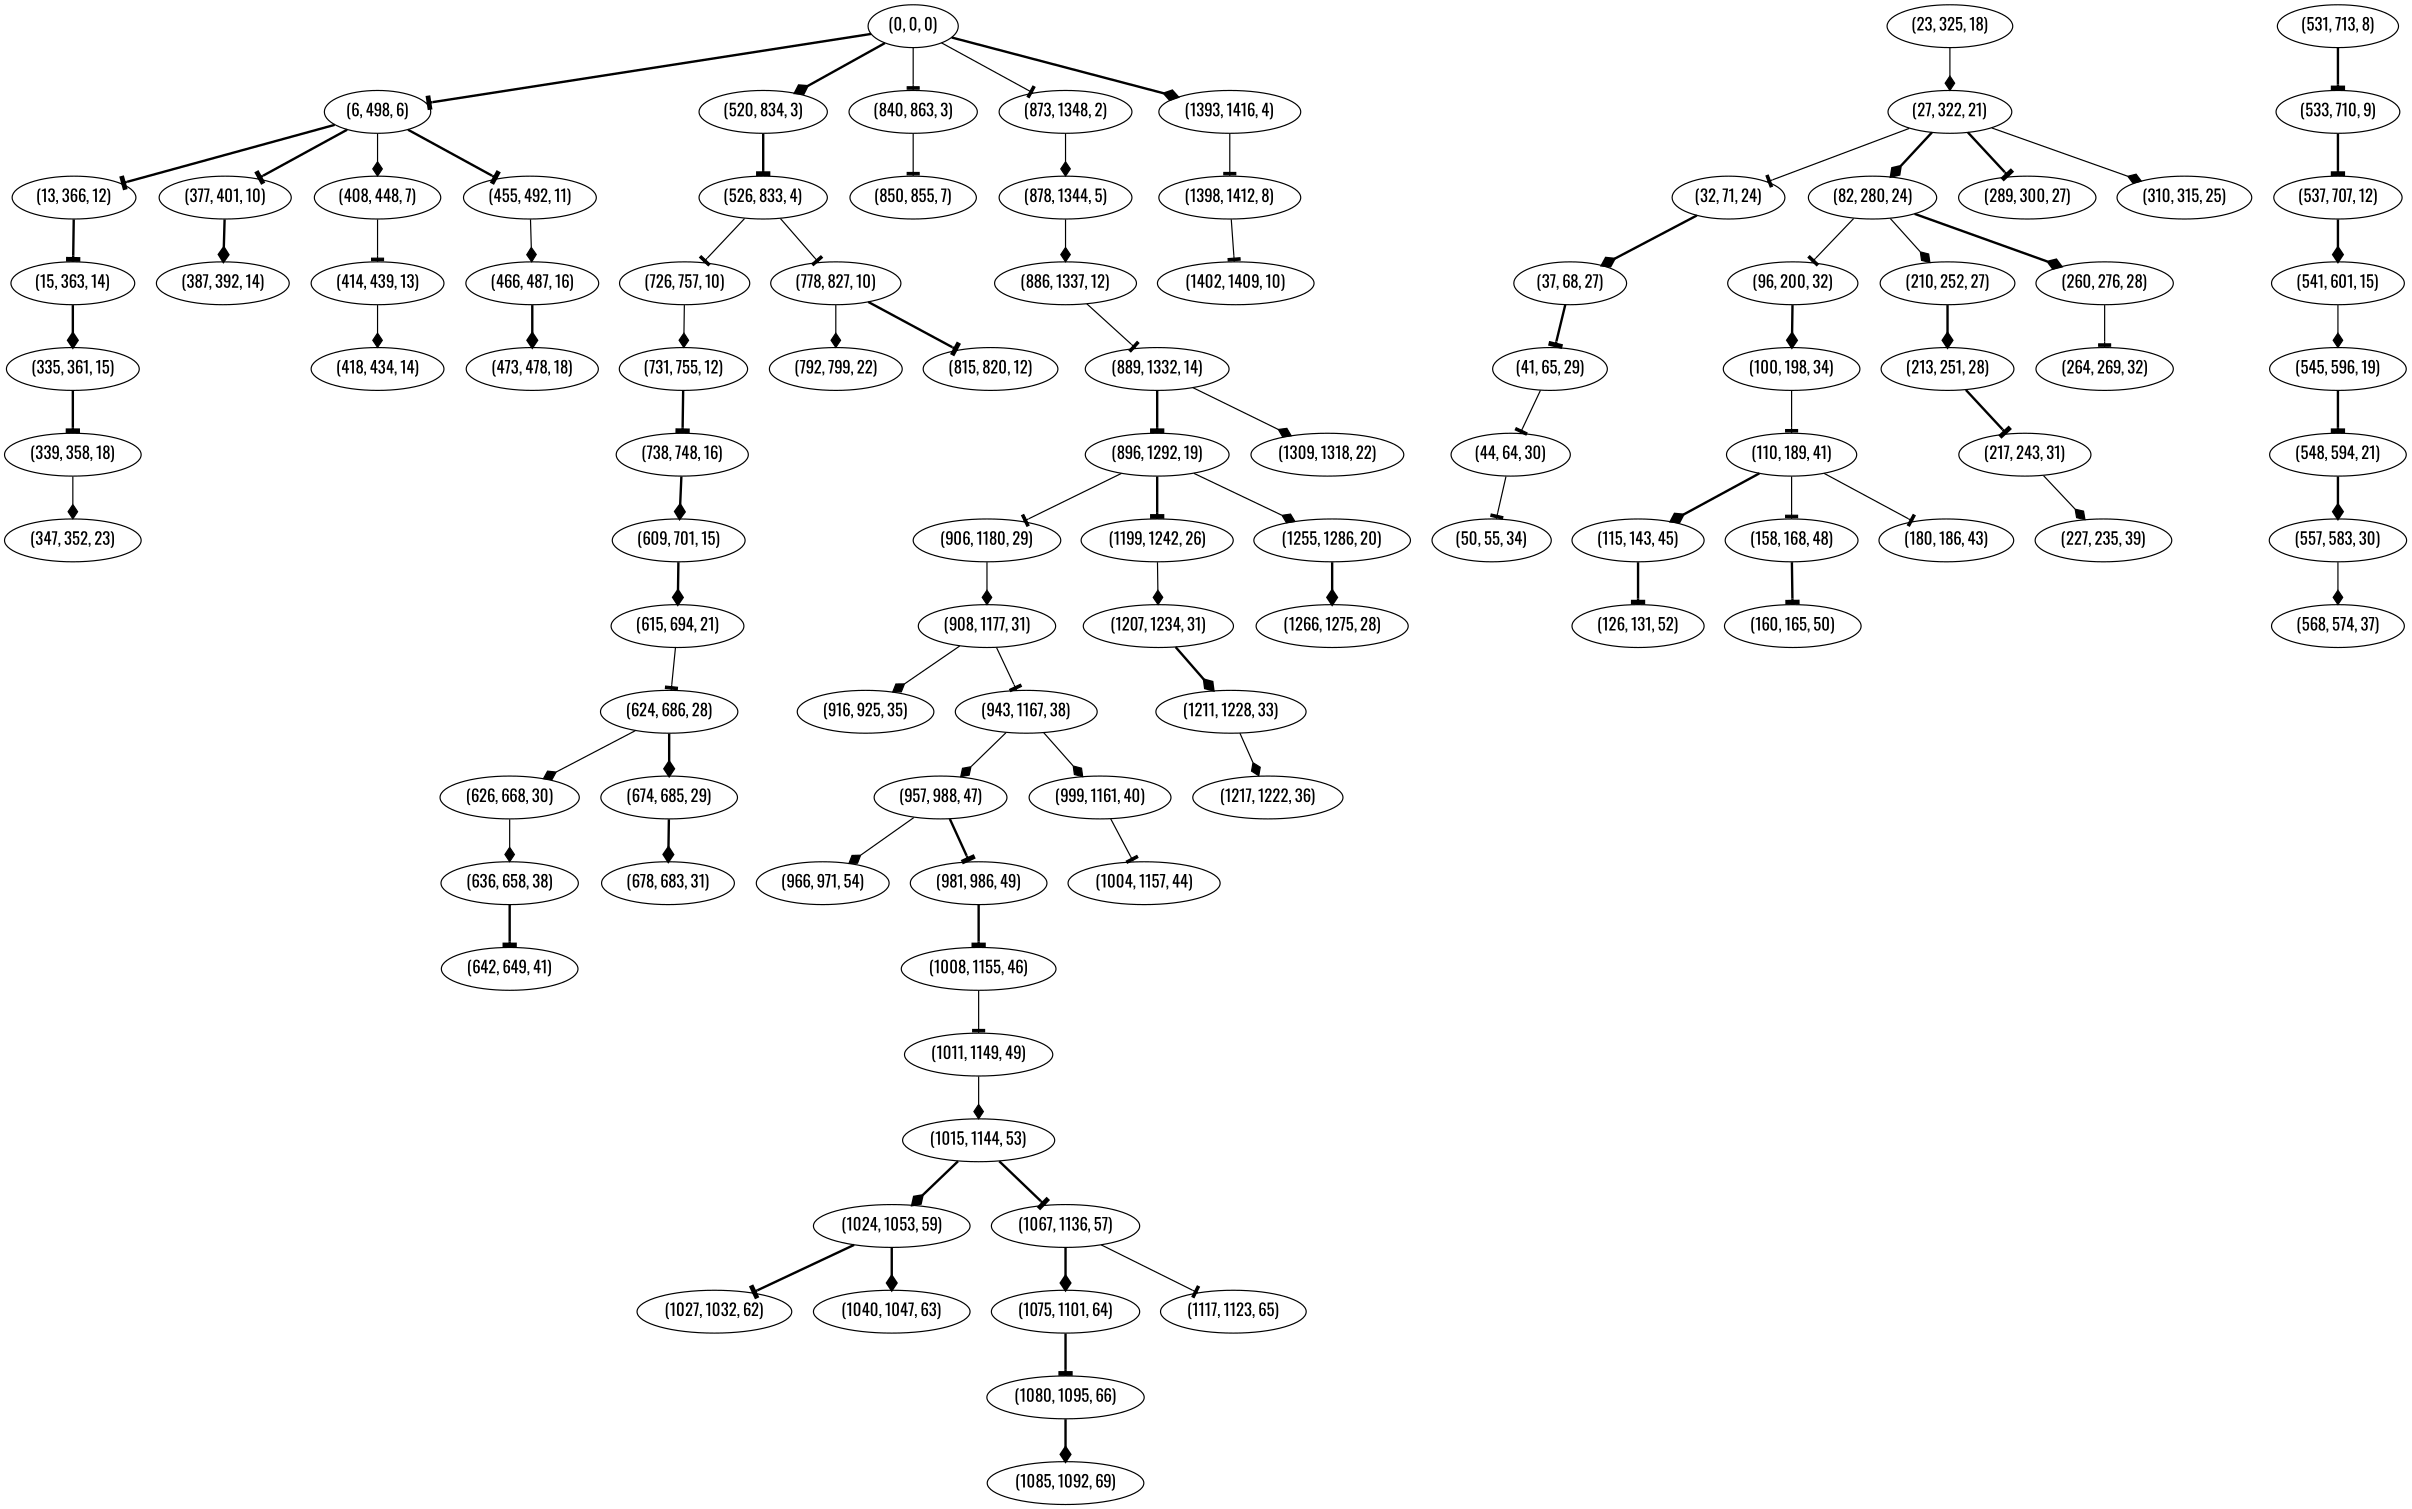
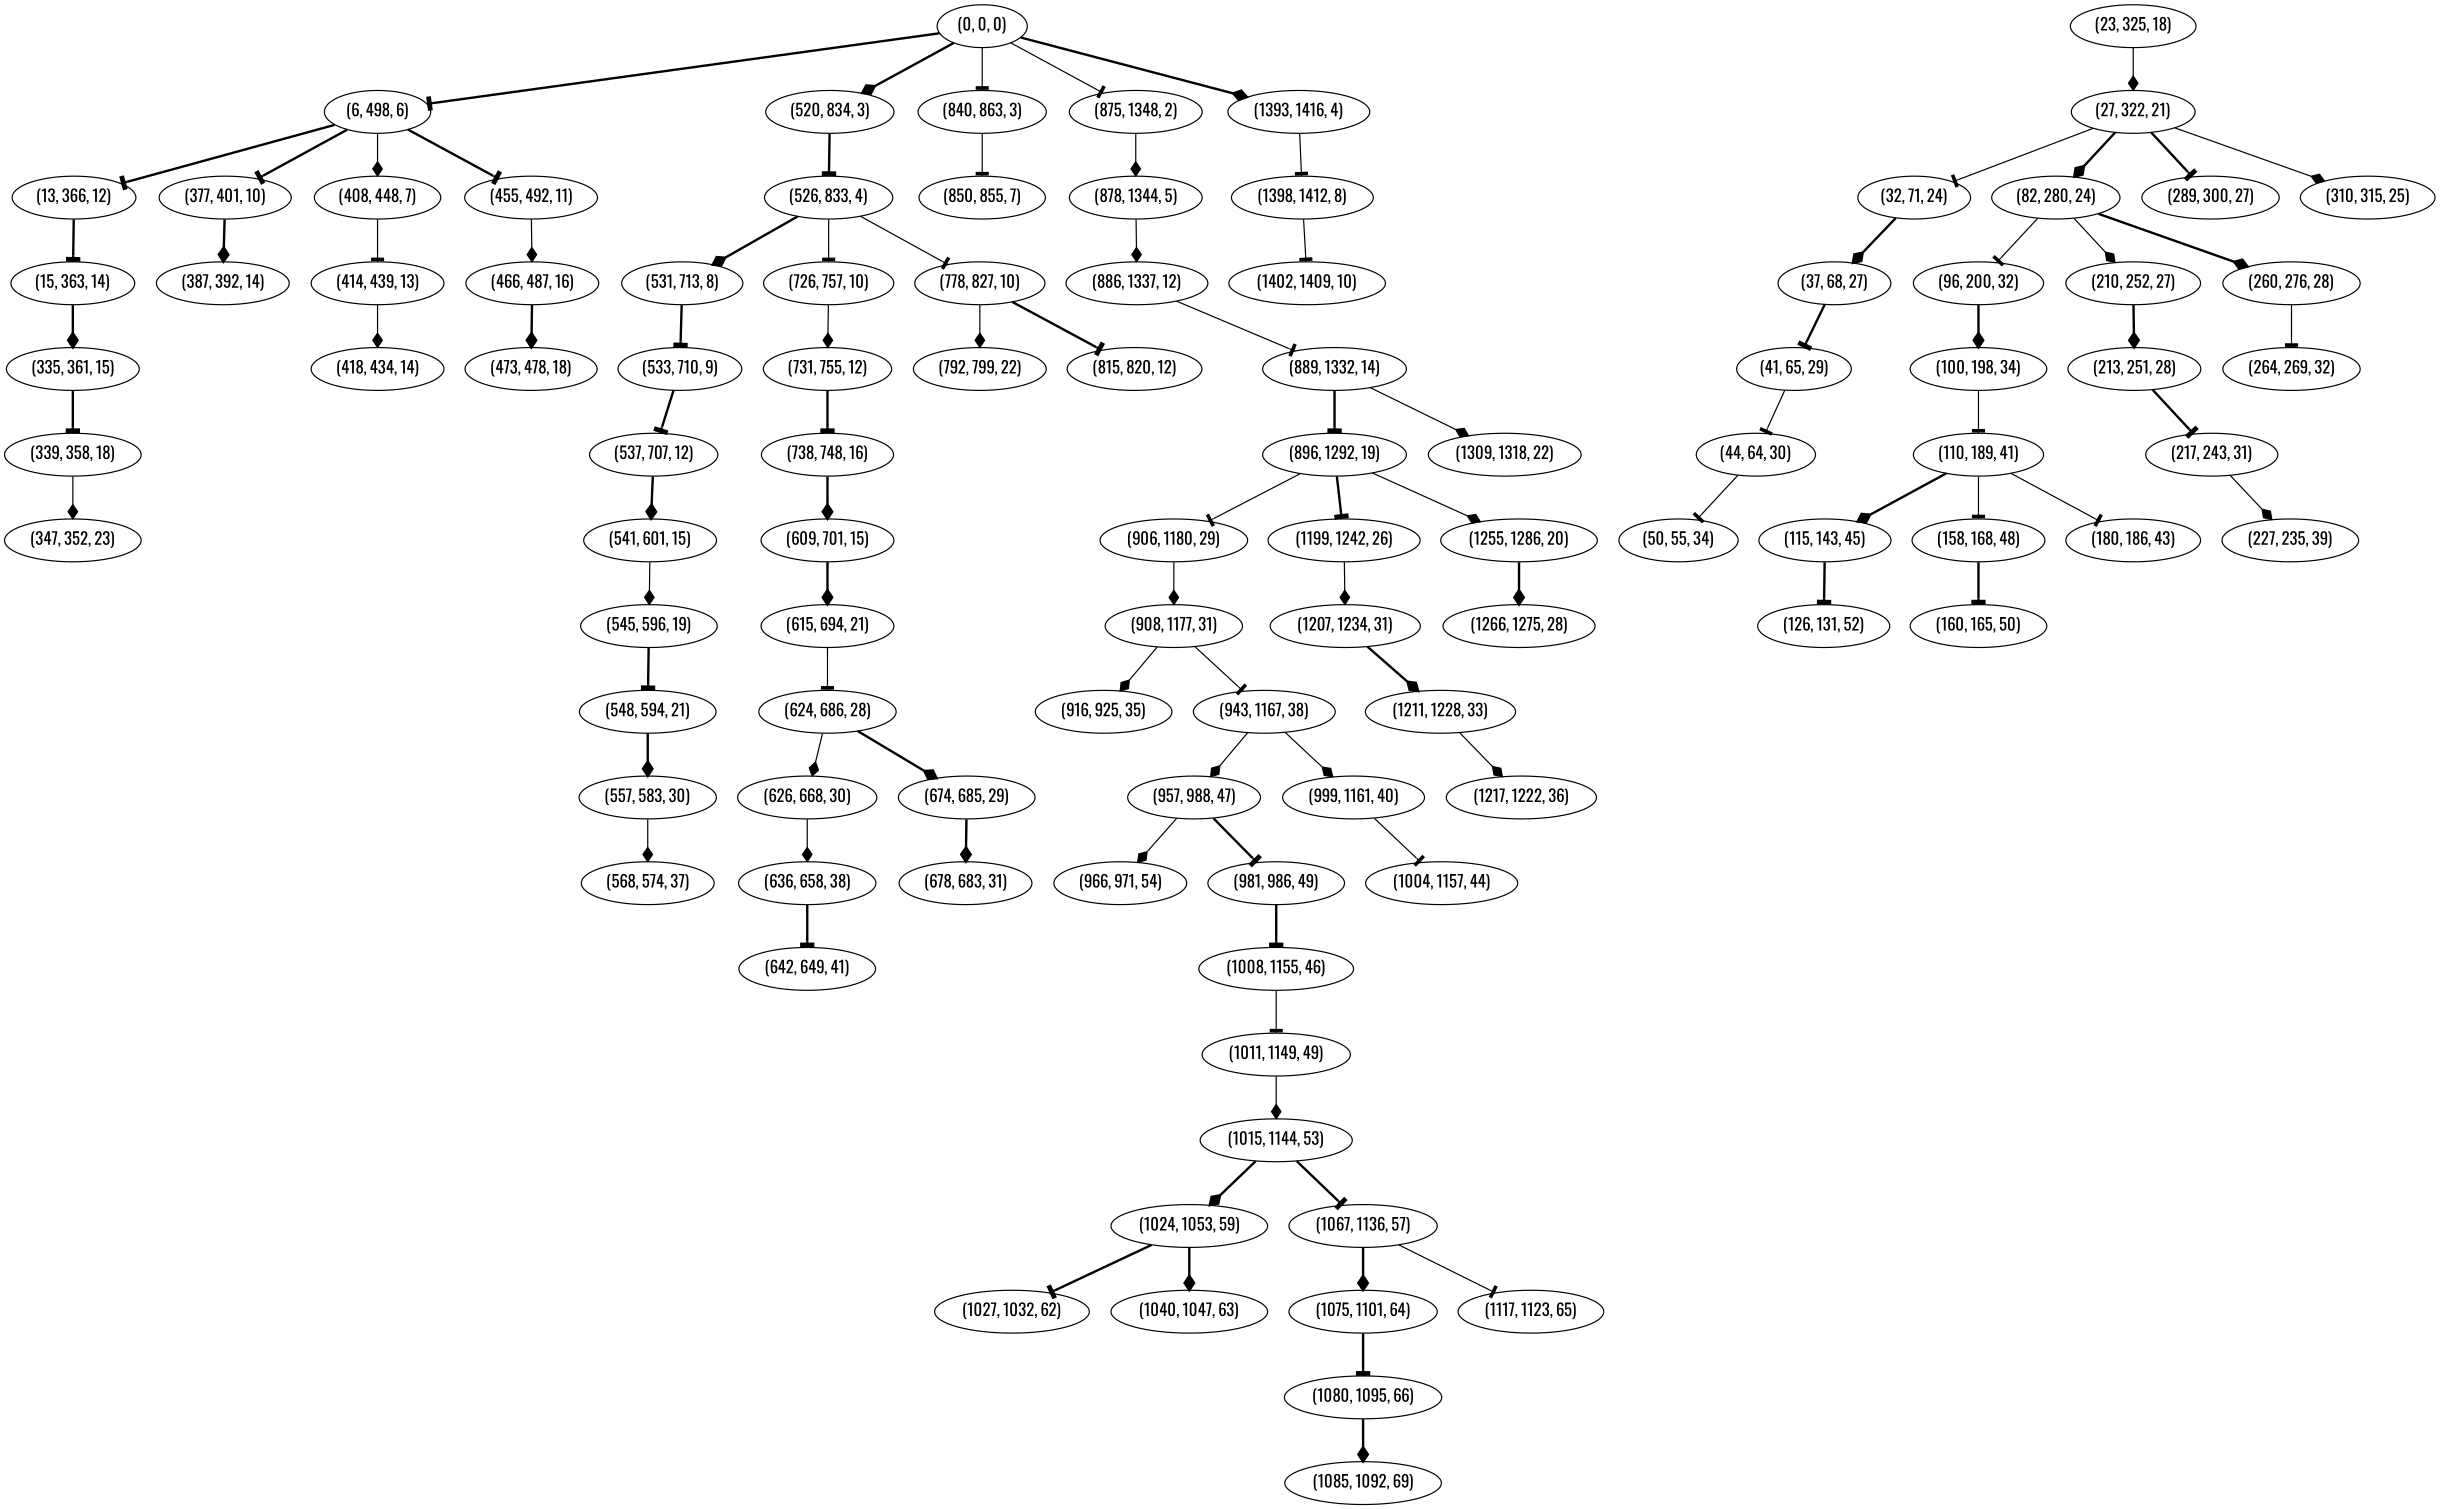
node "(873, 1348, 2)": label "(873, 1348, 2)" -> "(875, 1348, 2)"
edge "(526, 833, 4)" -> "(531, 713, 8)": added
